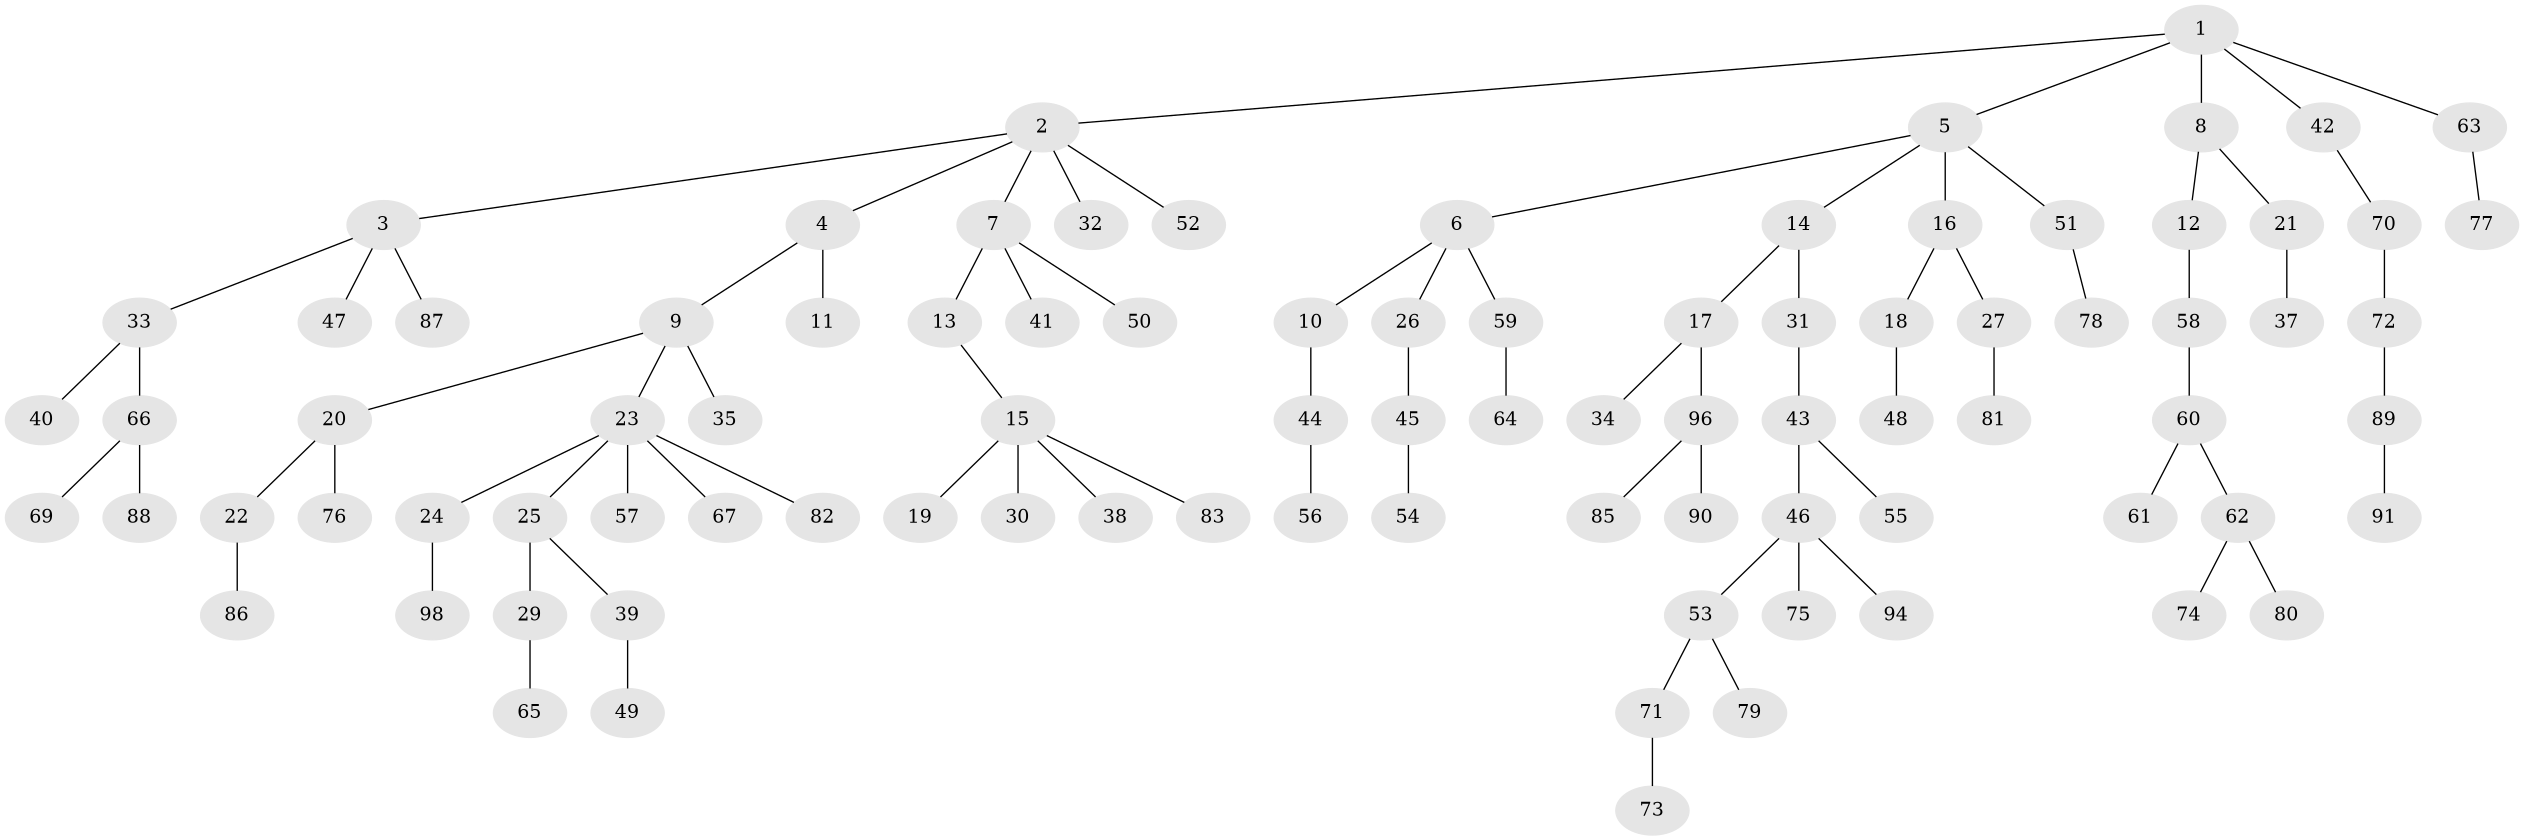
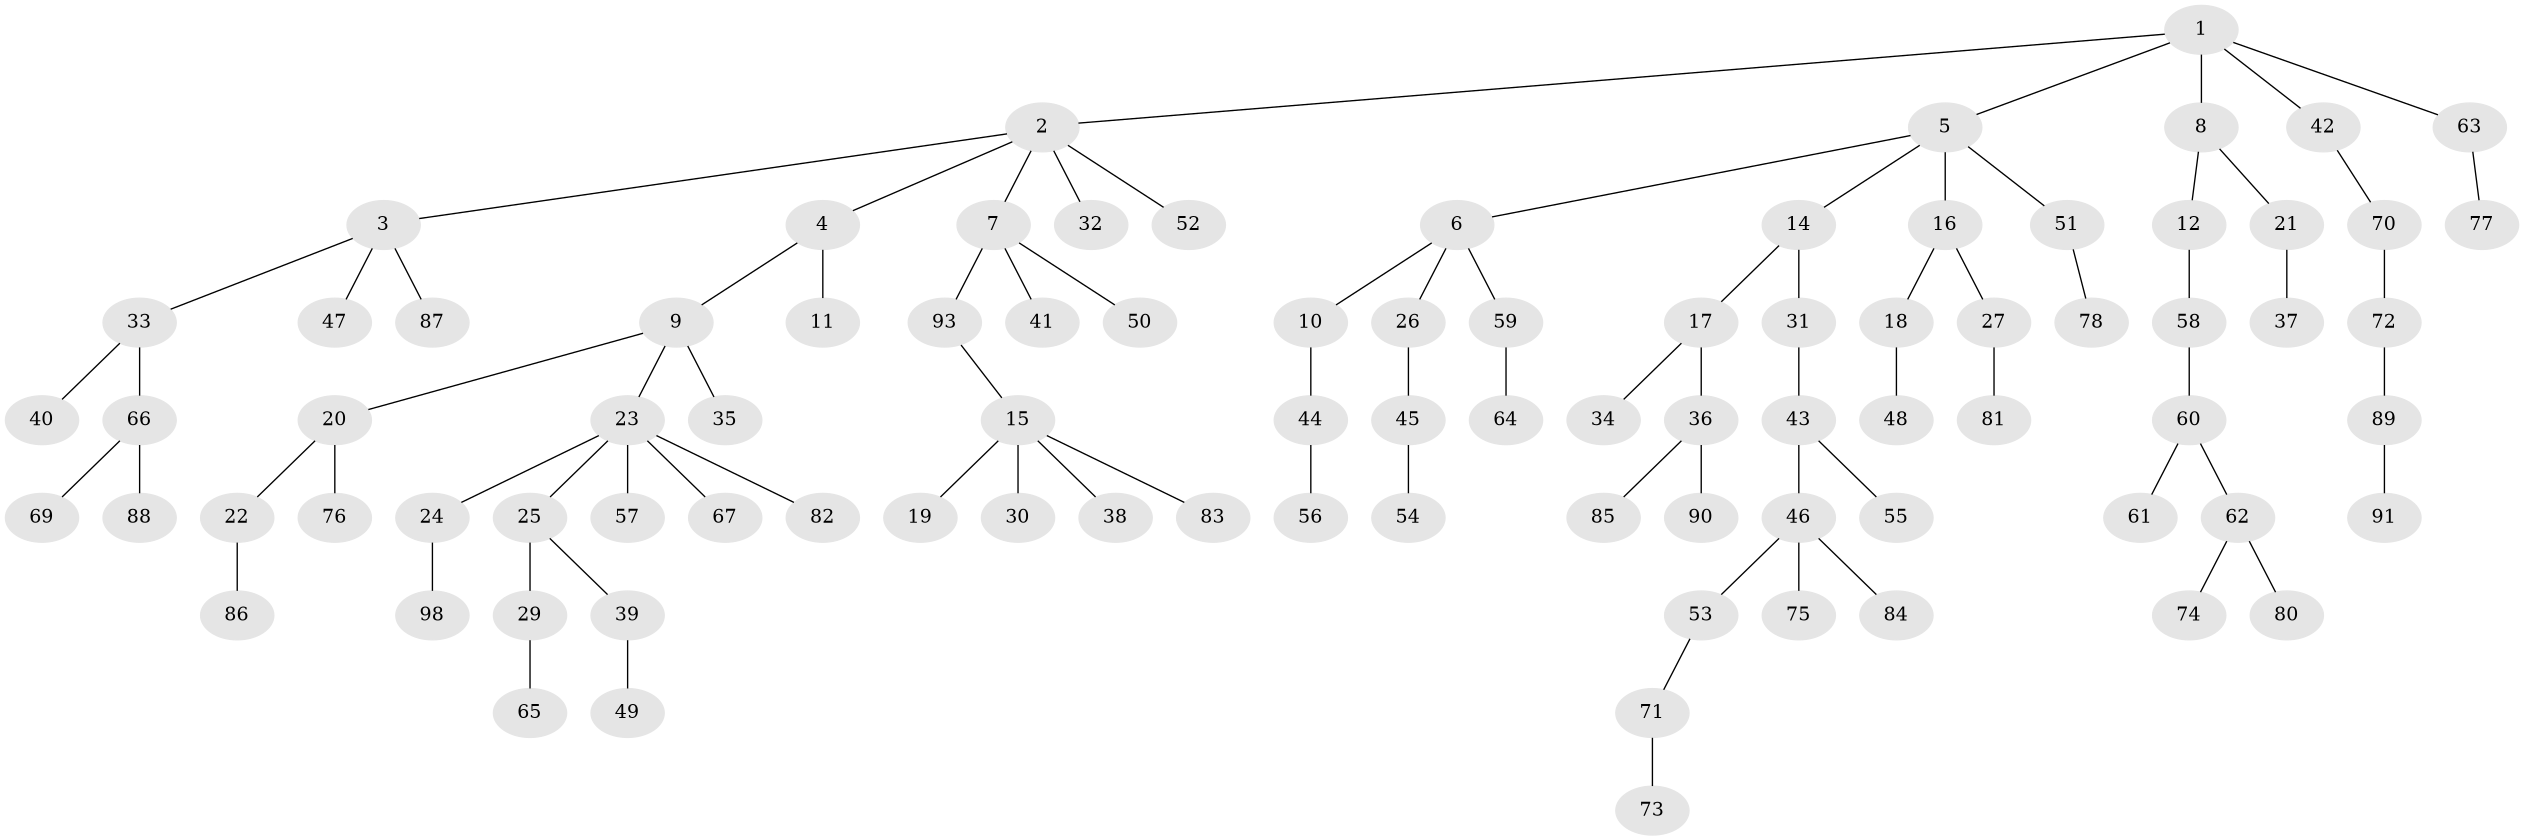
node "13": label "13" -> "93"
node "96": label "96" -> "36"
node "94": label "94" -> "84"
node "79": removed
